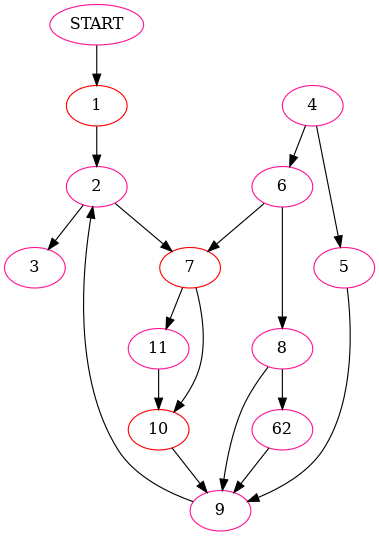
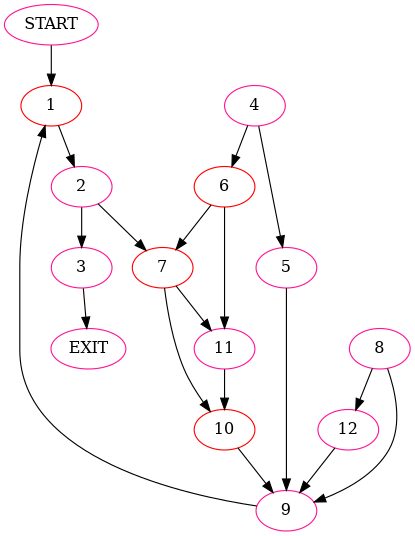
node "6": color deeppink -> red
edge "6" -> "8": now "6" -> "11"
node "EXIT": added
edge "9" -> "2": now "9" -> "1"
node "62": label "62" -> "12"
